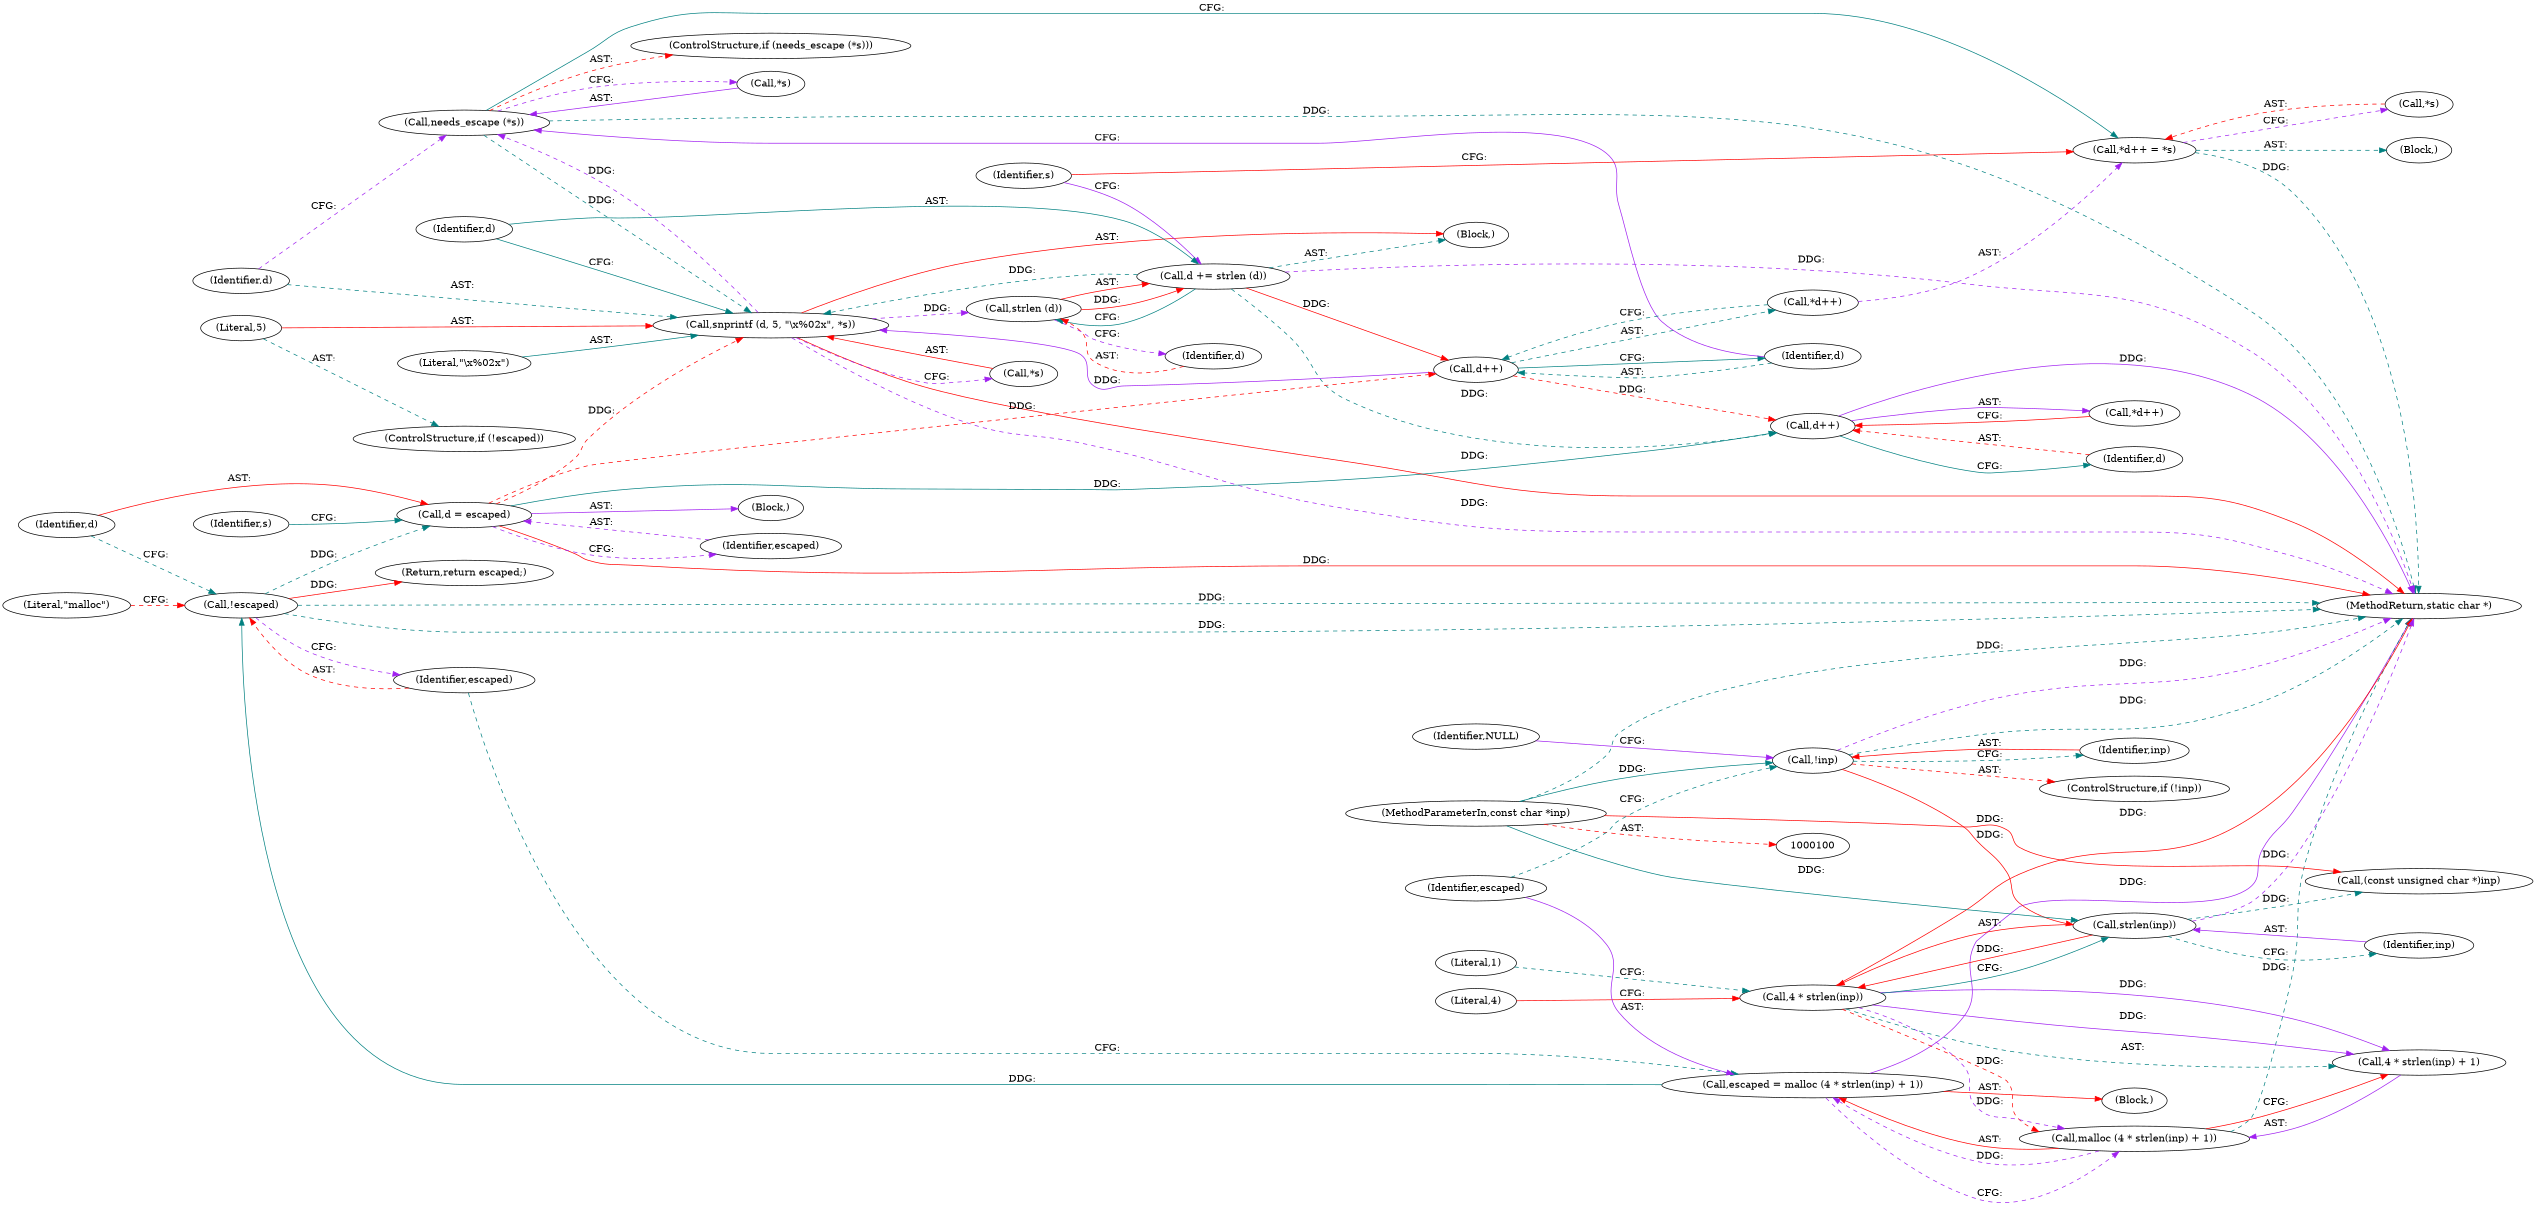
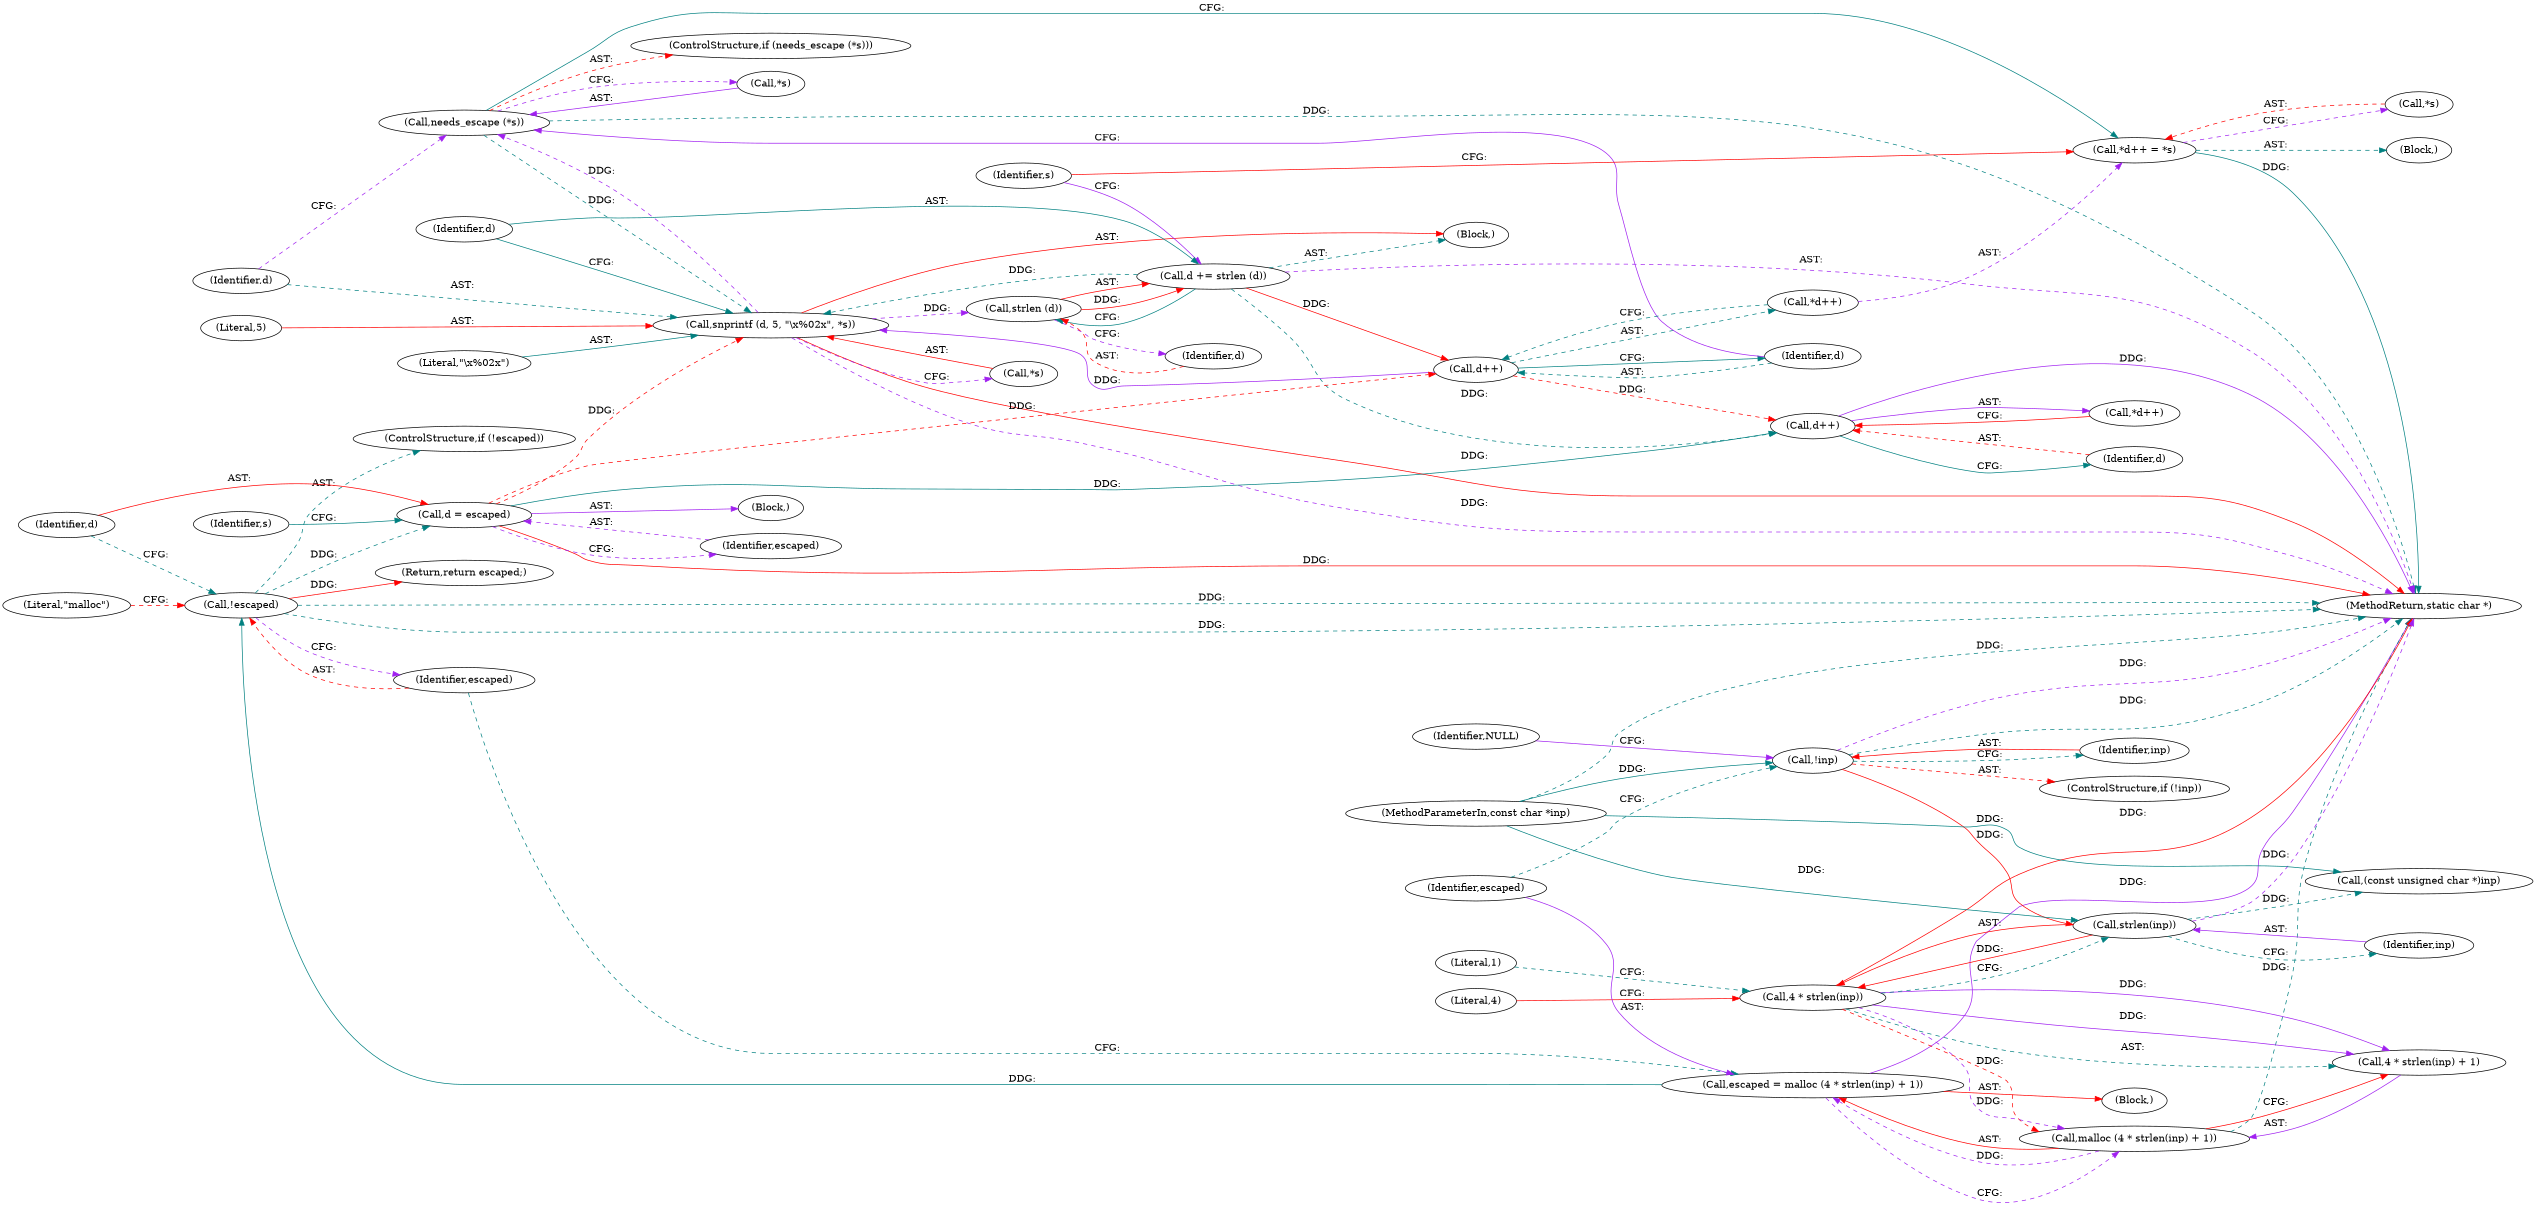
edge "(Call,d += strlen (d))" -> "(MethodReturn,static char *)": label "DDG: " -> "AST: "
edge "(Call,*d++ = *s)" -> "(MethodReturn,static char *)": style dashed -> solid
edge "(Literal,5)" -> "(ControlStructure,if (!escaped))": now "(Call,!escaped)" -> "(ControlStructure,if (!escaped))"
edge "(MethodParameterIn,const char *inp)" -> "(Call,(const unsigned char *)inp)": color red -> teal
node "1000100": removed
edge "(Call,4 * strlen(inp))" -> "(Call,strlen(inp))": style solid -> dashed
